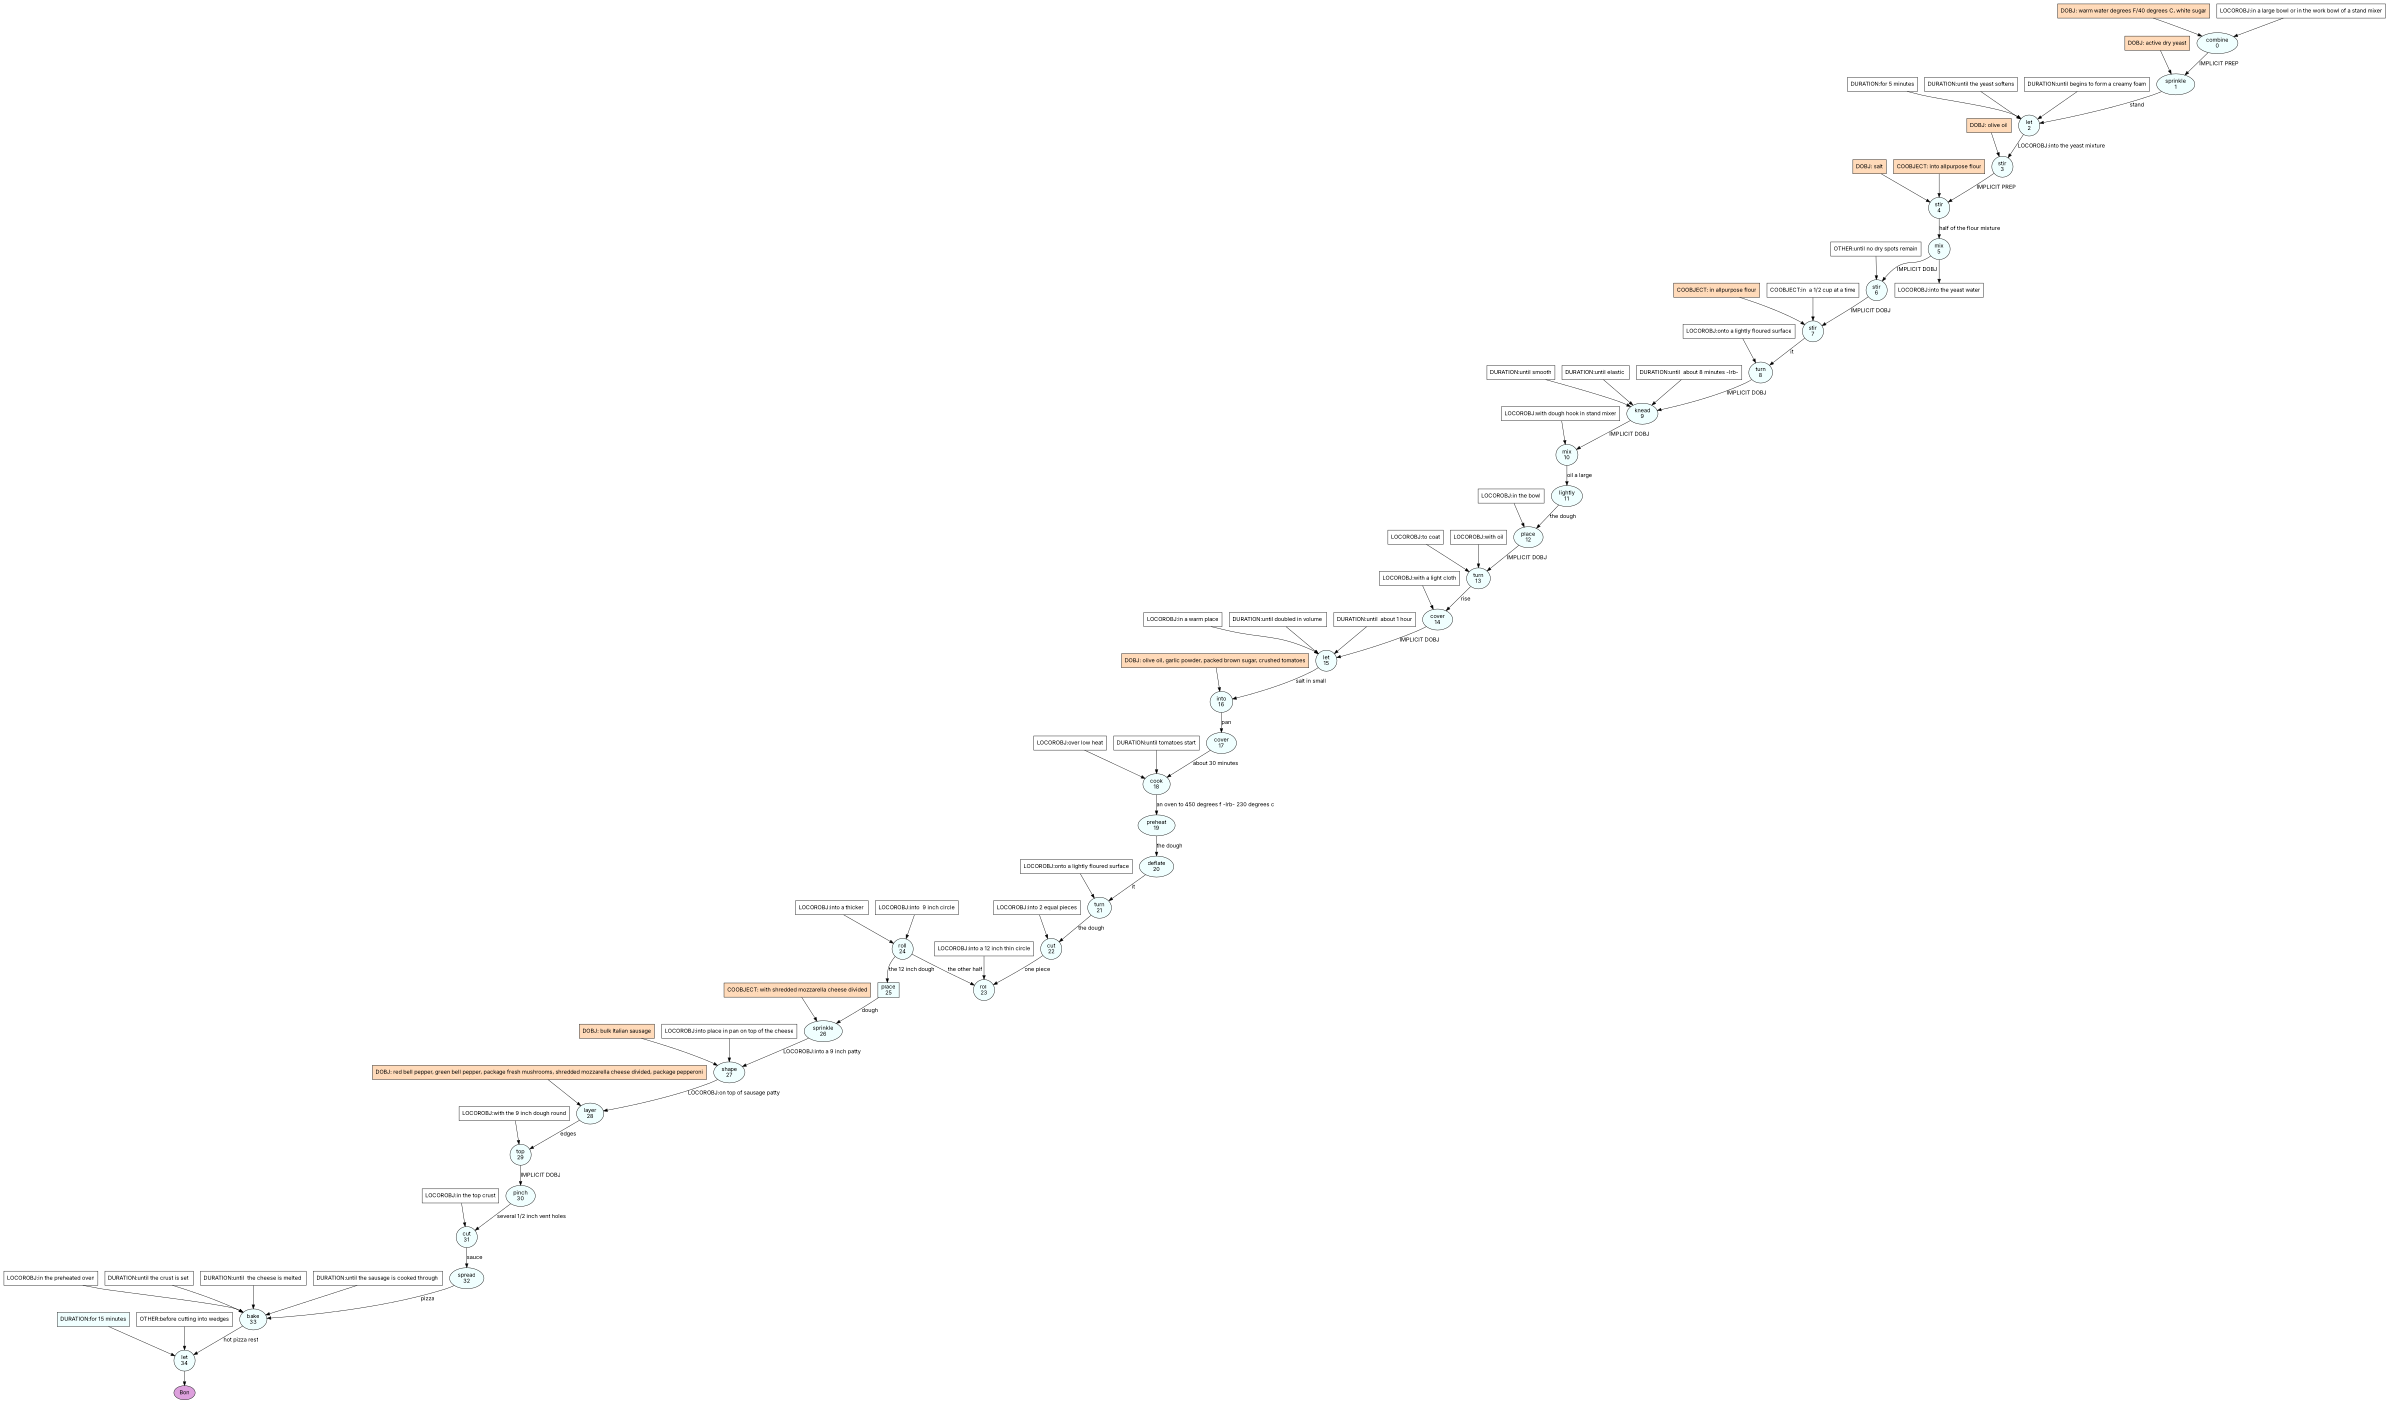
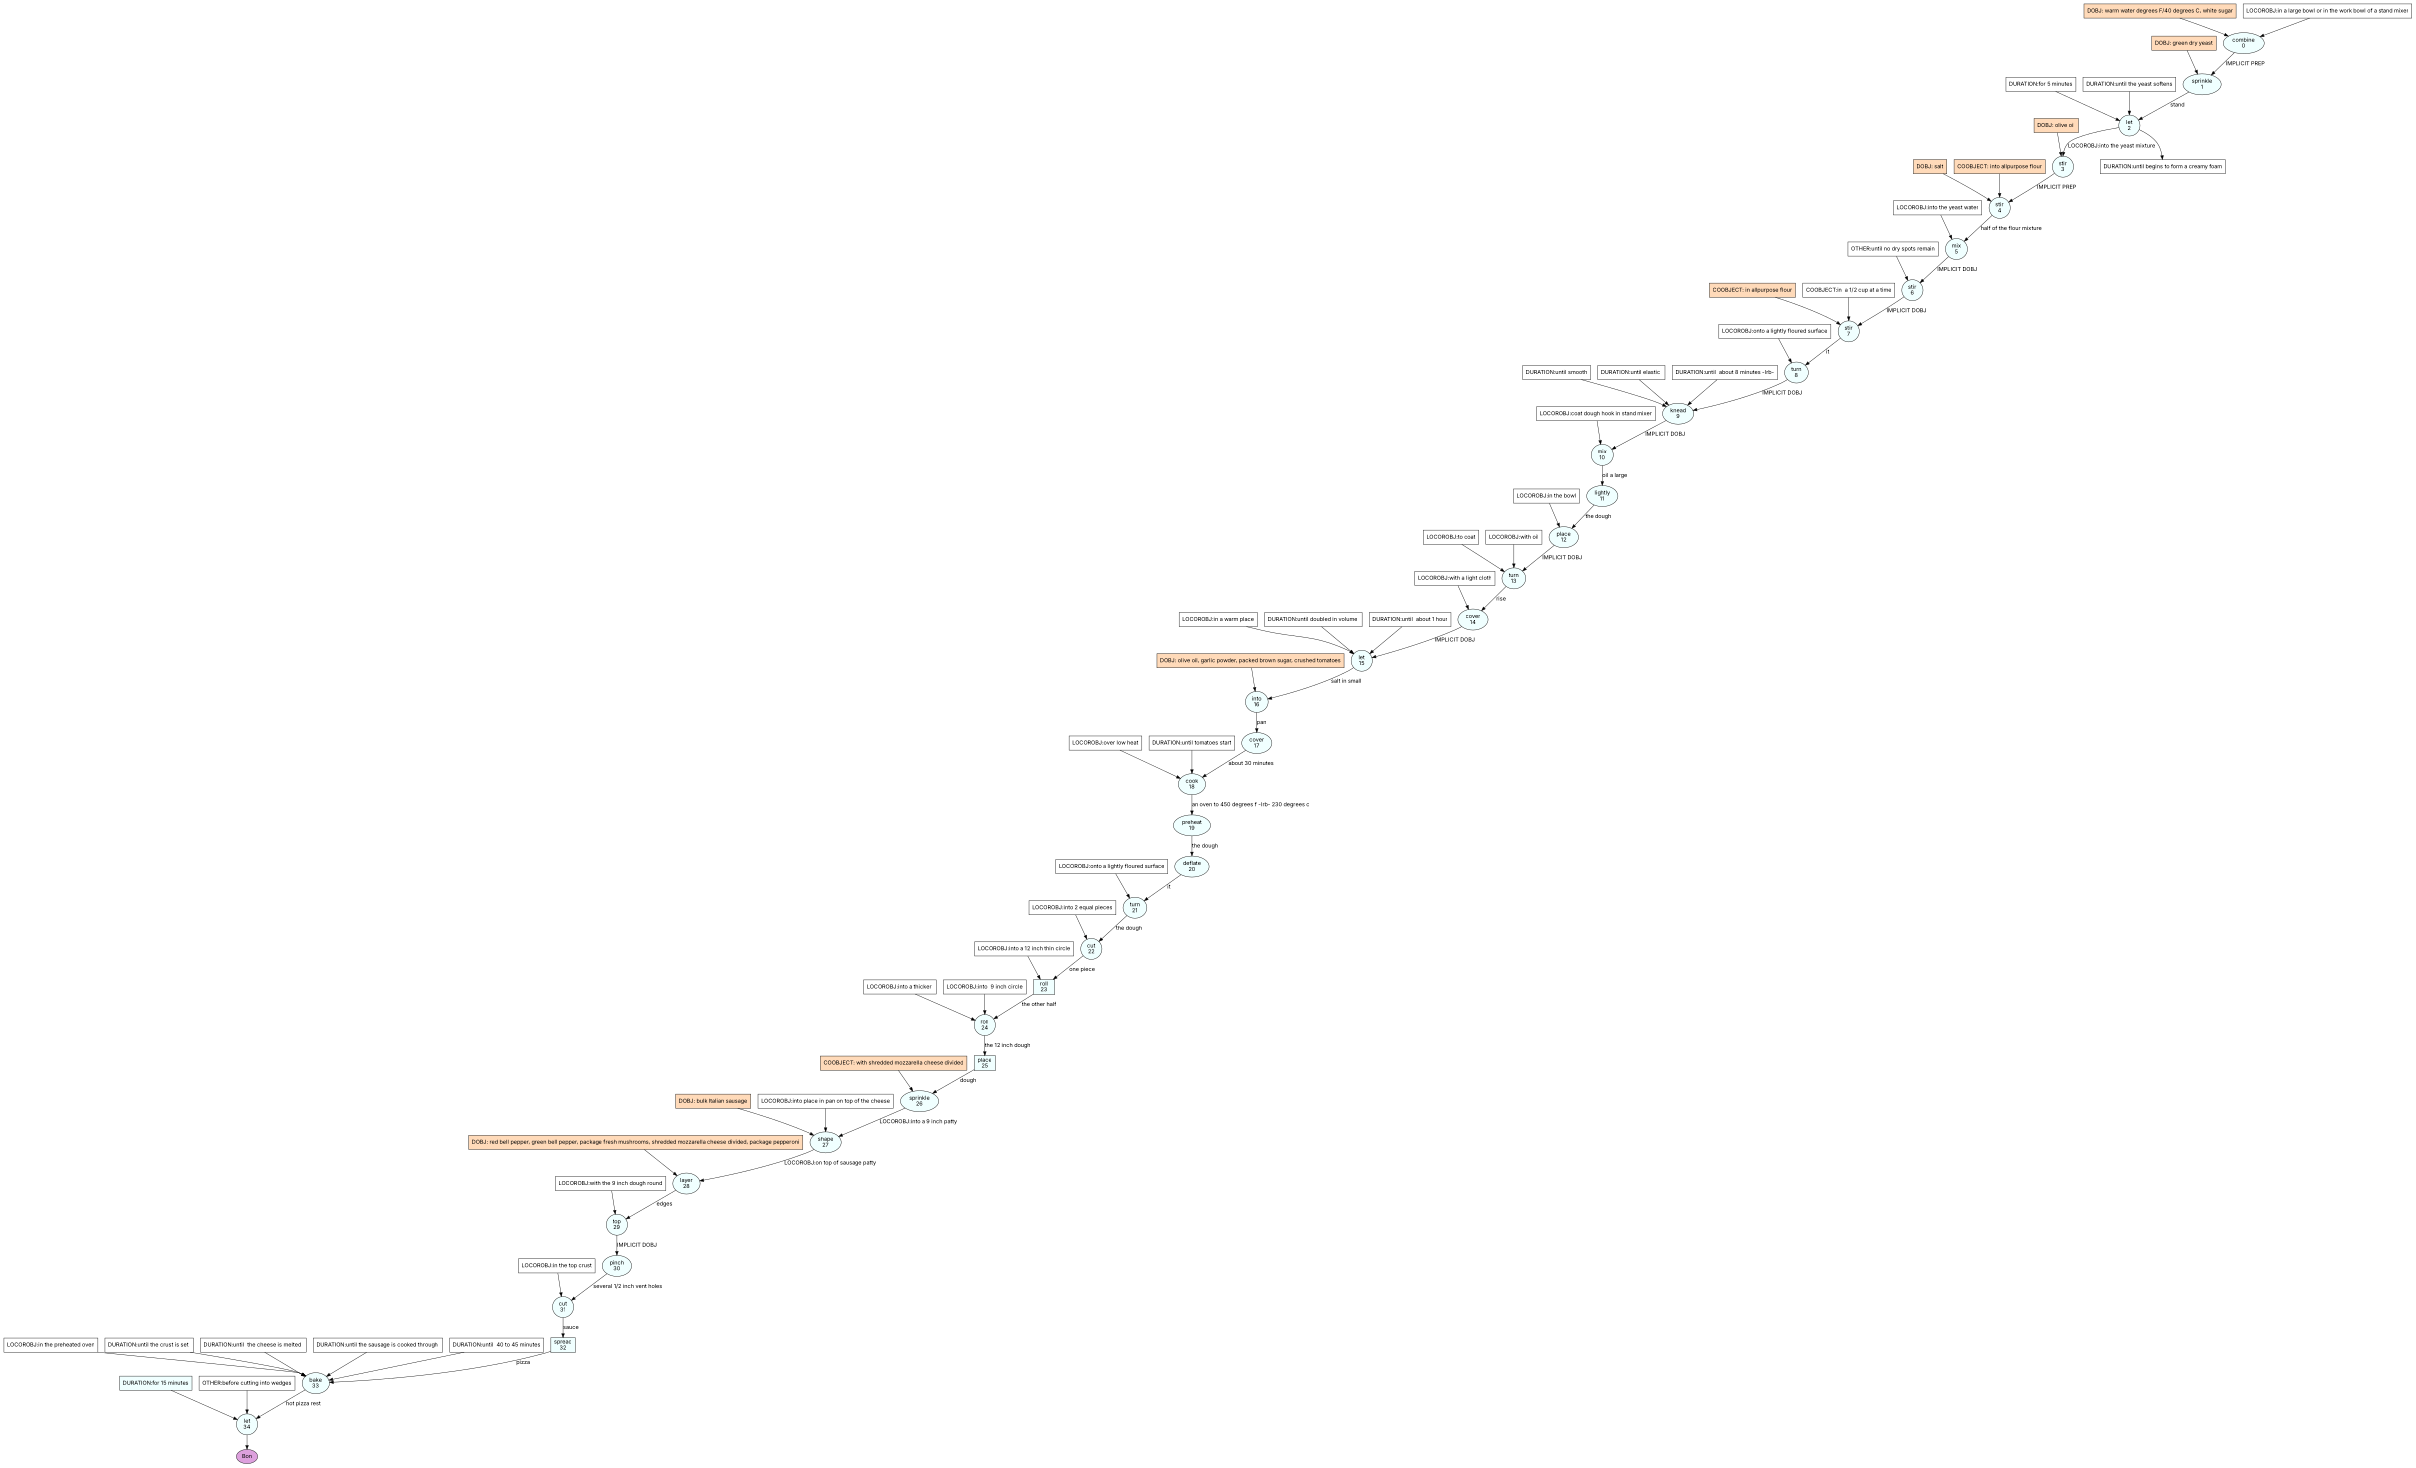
node "DOBJ: active dry yeast": label "DOBJ: active dry yeast" -> "DOBJ: green dry yeast"
edge "DURATION:until begins to form a creamy foam" -> "let 2": reversed
edge "mix 5" -> "LOCOROBJ:into the yeast water": reversed
node "LOCOROBJ:with dough hook in stand mixer": label "LOCOROBJ:with dough hook in stand mixer" -> "LOCOROBJ:coat dough hook in stand mixer"
edge "roll 24" -> "roll 23": reversed
node "roll 23": shape ellipse -> box
node "spread 32": shape ellipse -> box
node "DURATION:until  40 to 45 minutes": added
